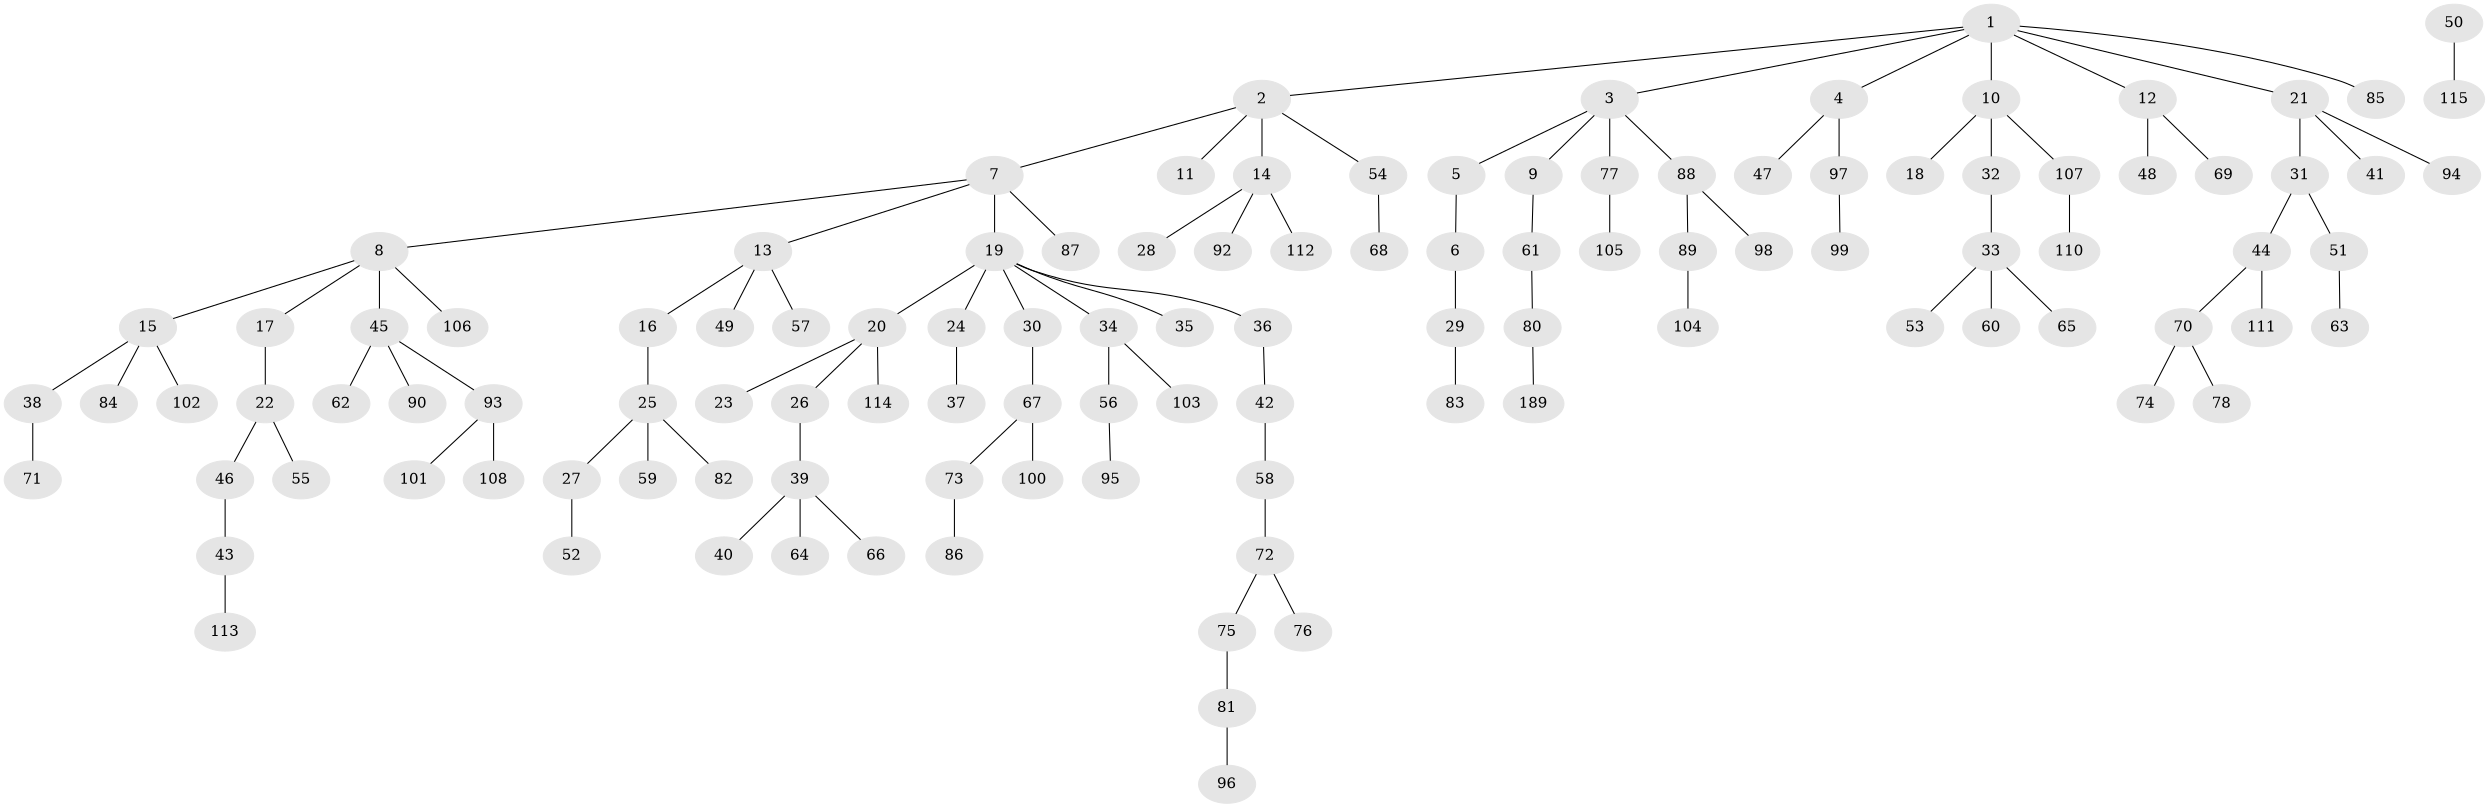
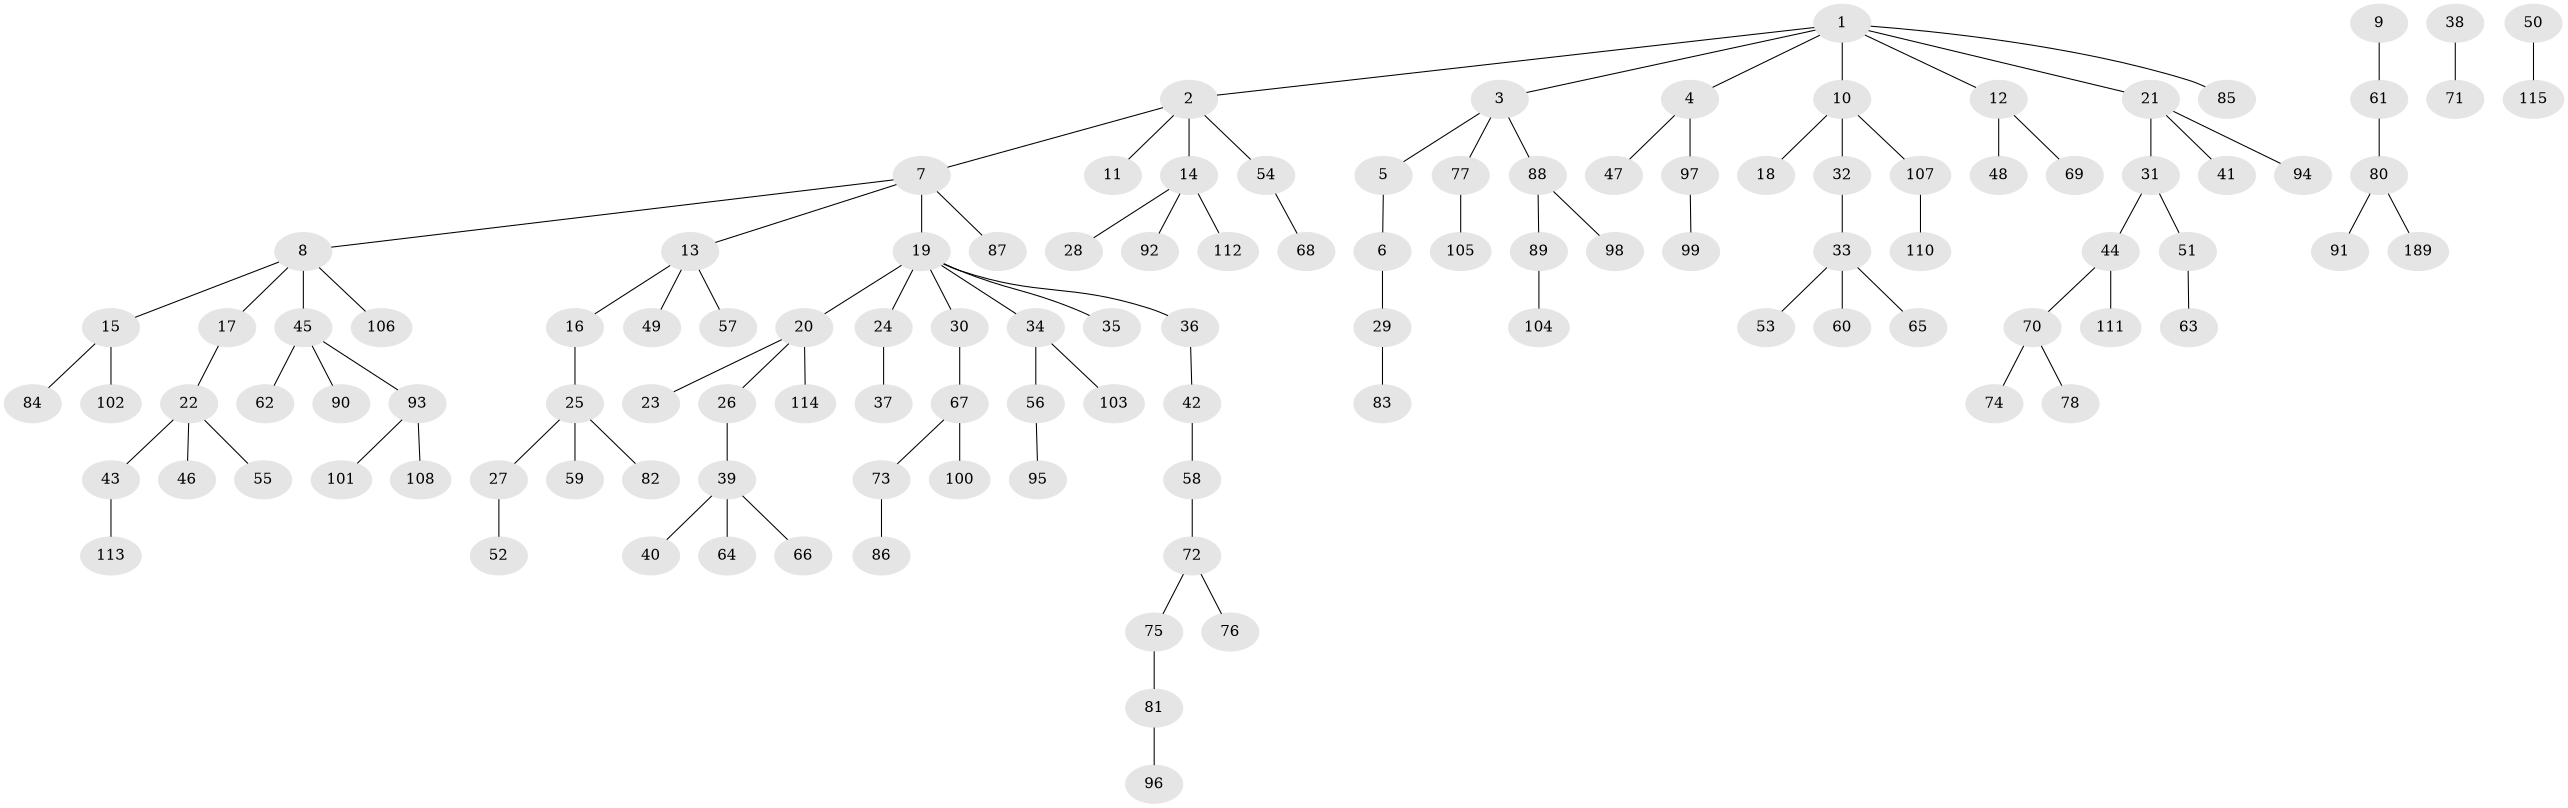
edge "3" -- "9": removed
node "91": added
edge "15" -- "38": removed
edge "46" -- "43": now "22" -- "43"
